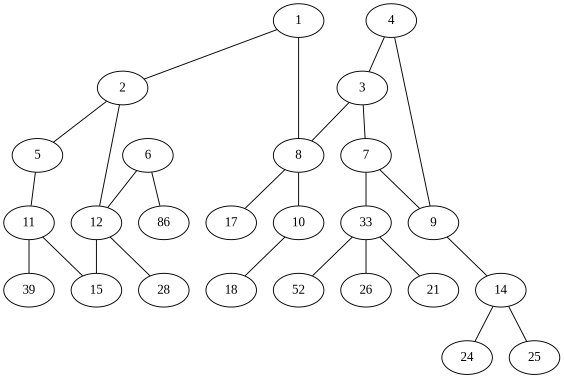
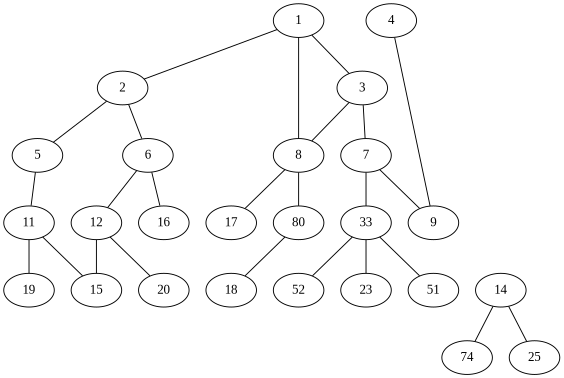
edge "4" -- "3": now "1" -- "3"
edge "2" -- "12": now "2" -- "6"
node "86": label "86" -> "16"
node "10": label "10" -> "80"
edge "9" -- "14": removed
node "39": label "39" -> "19"
node "28": label "28" -> "20"
node "26": label "26" -> "23"
node "21": label "21" -> "51"
node "24": label "24" -> "74"
